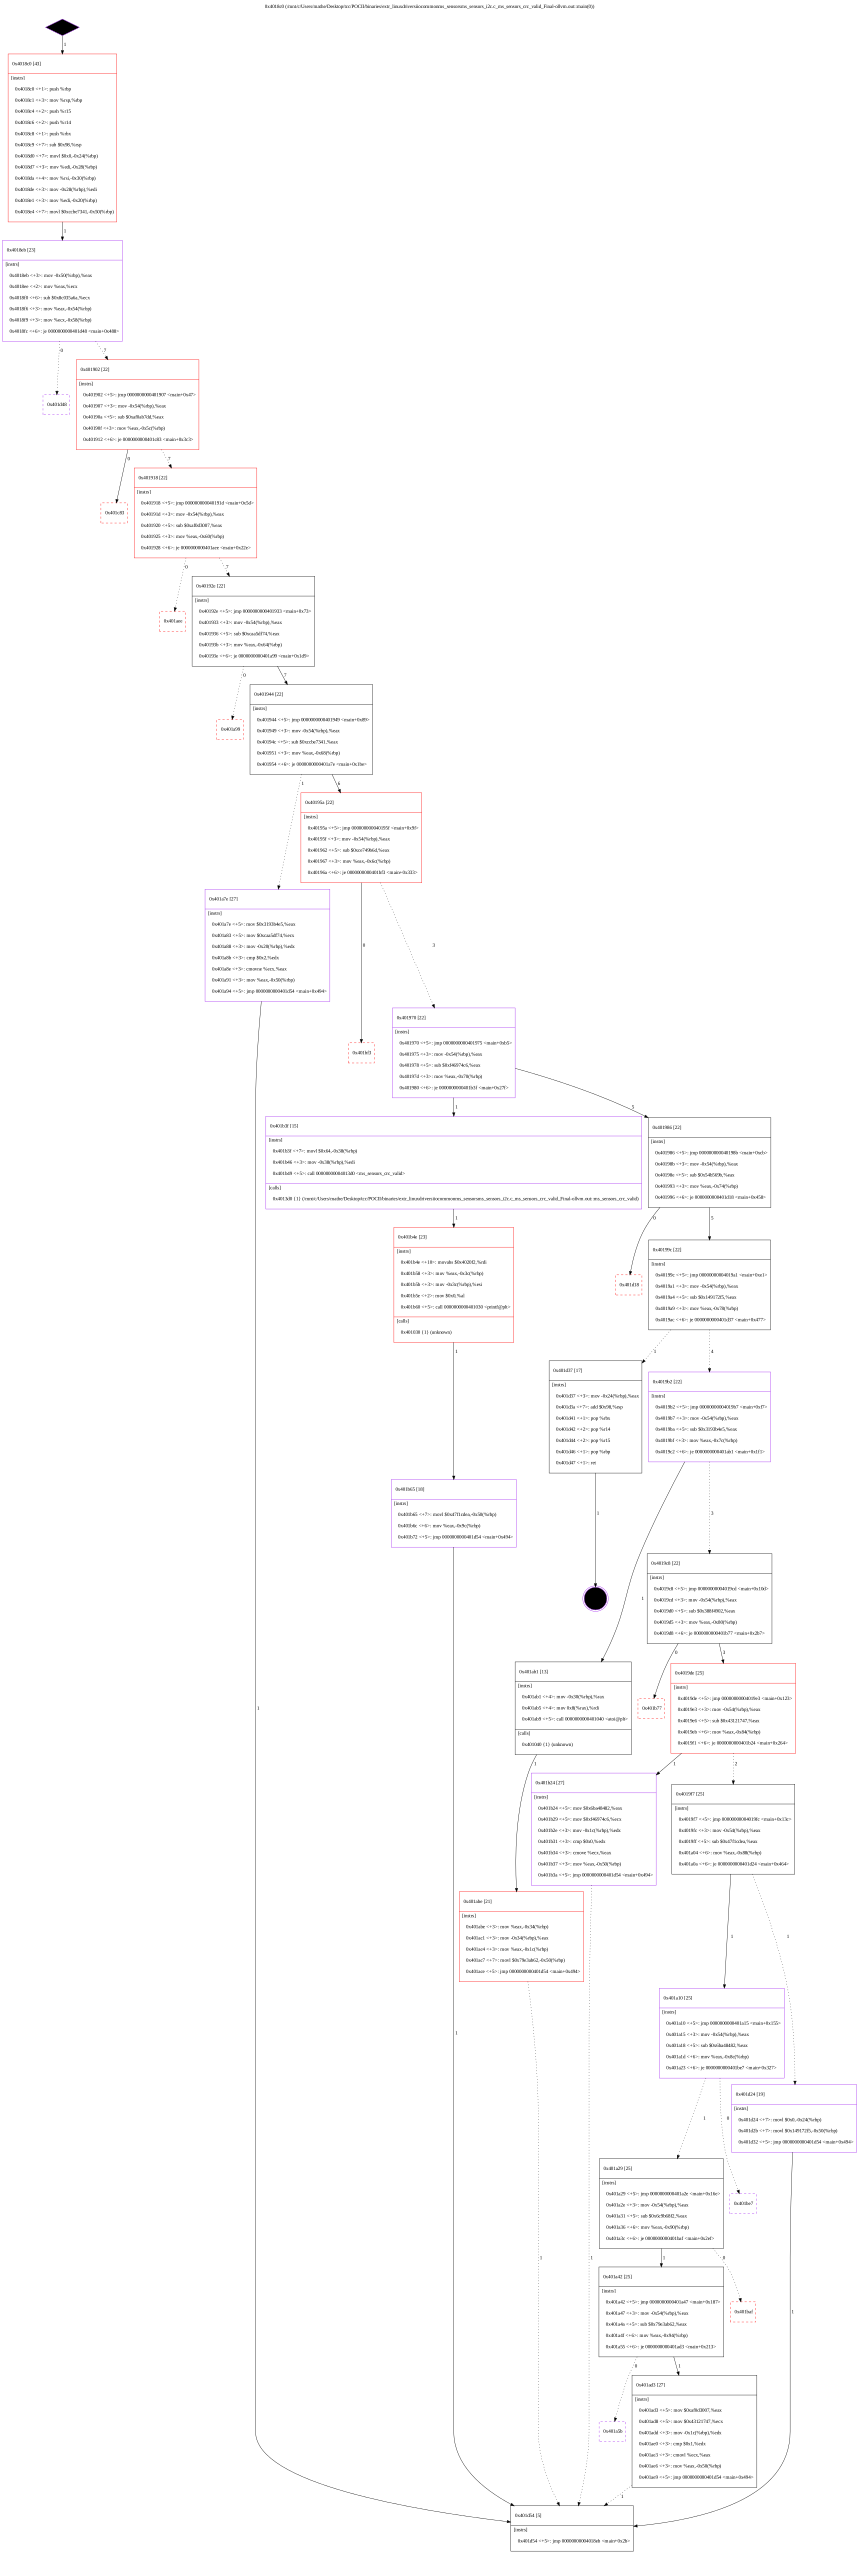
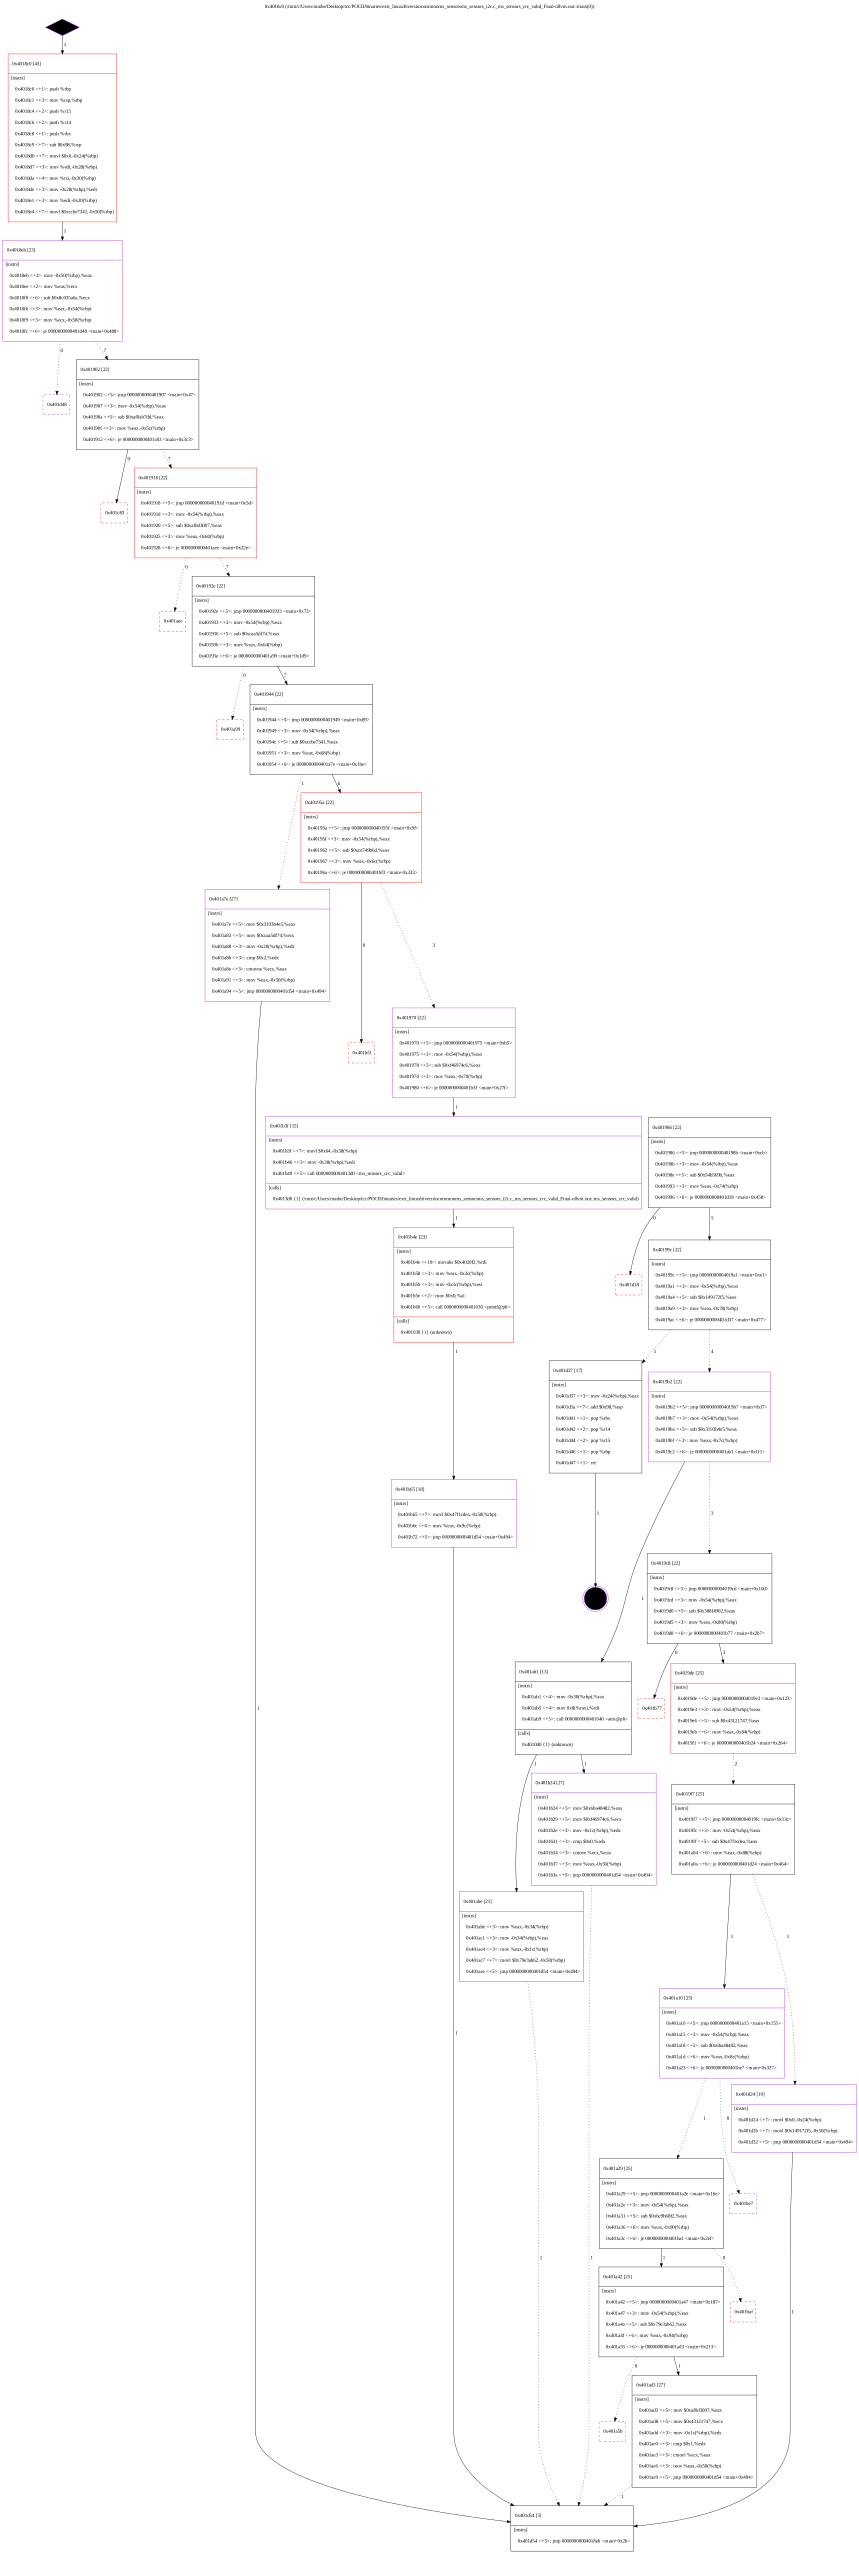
node "0x401902 [22]": color red -> black
edge "0x401970 [22]" -> "0x401986 [22]": removed, label "5"
edge "0x4019de [25]" -> "0x401b24 [27]": now "0x401ab1 [13]" -> "0x401b24 [27]"
